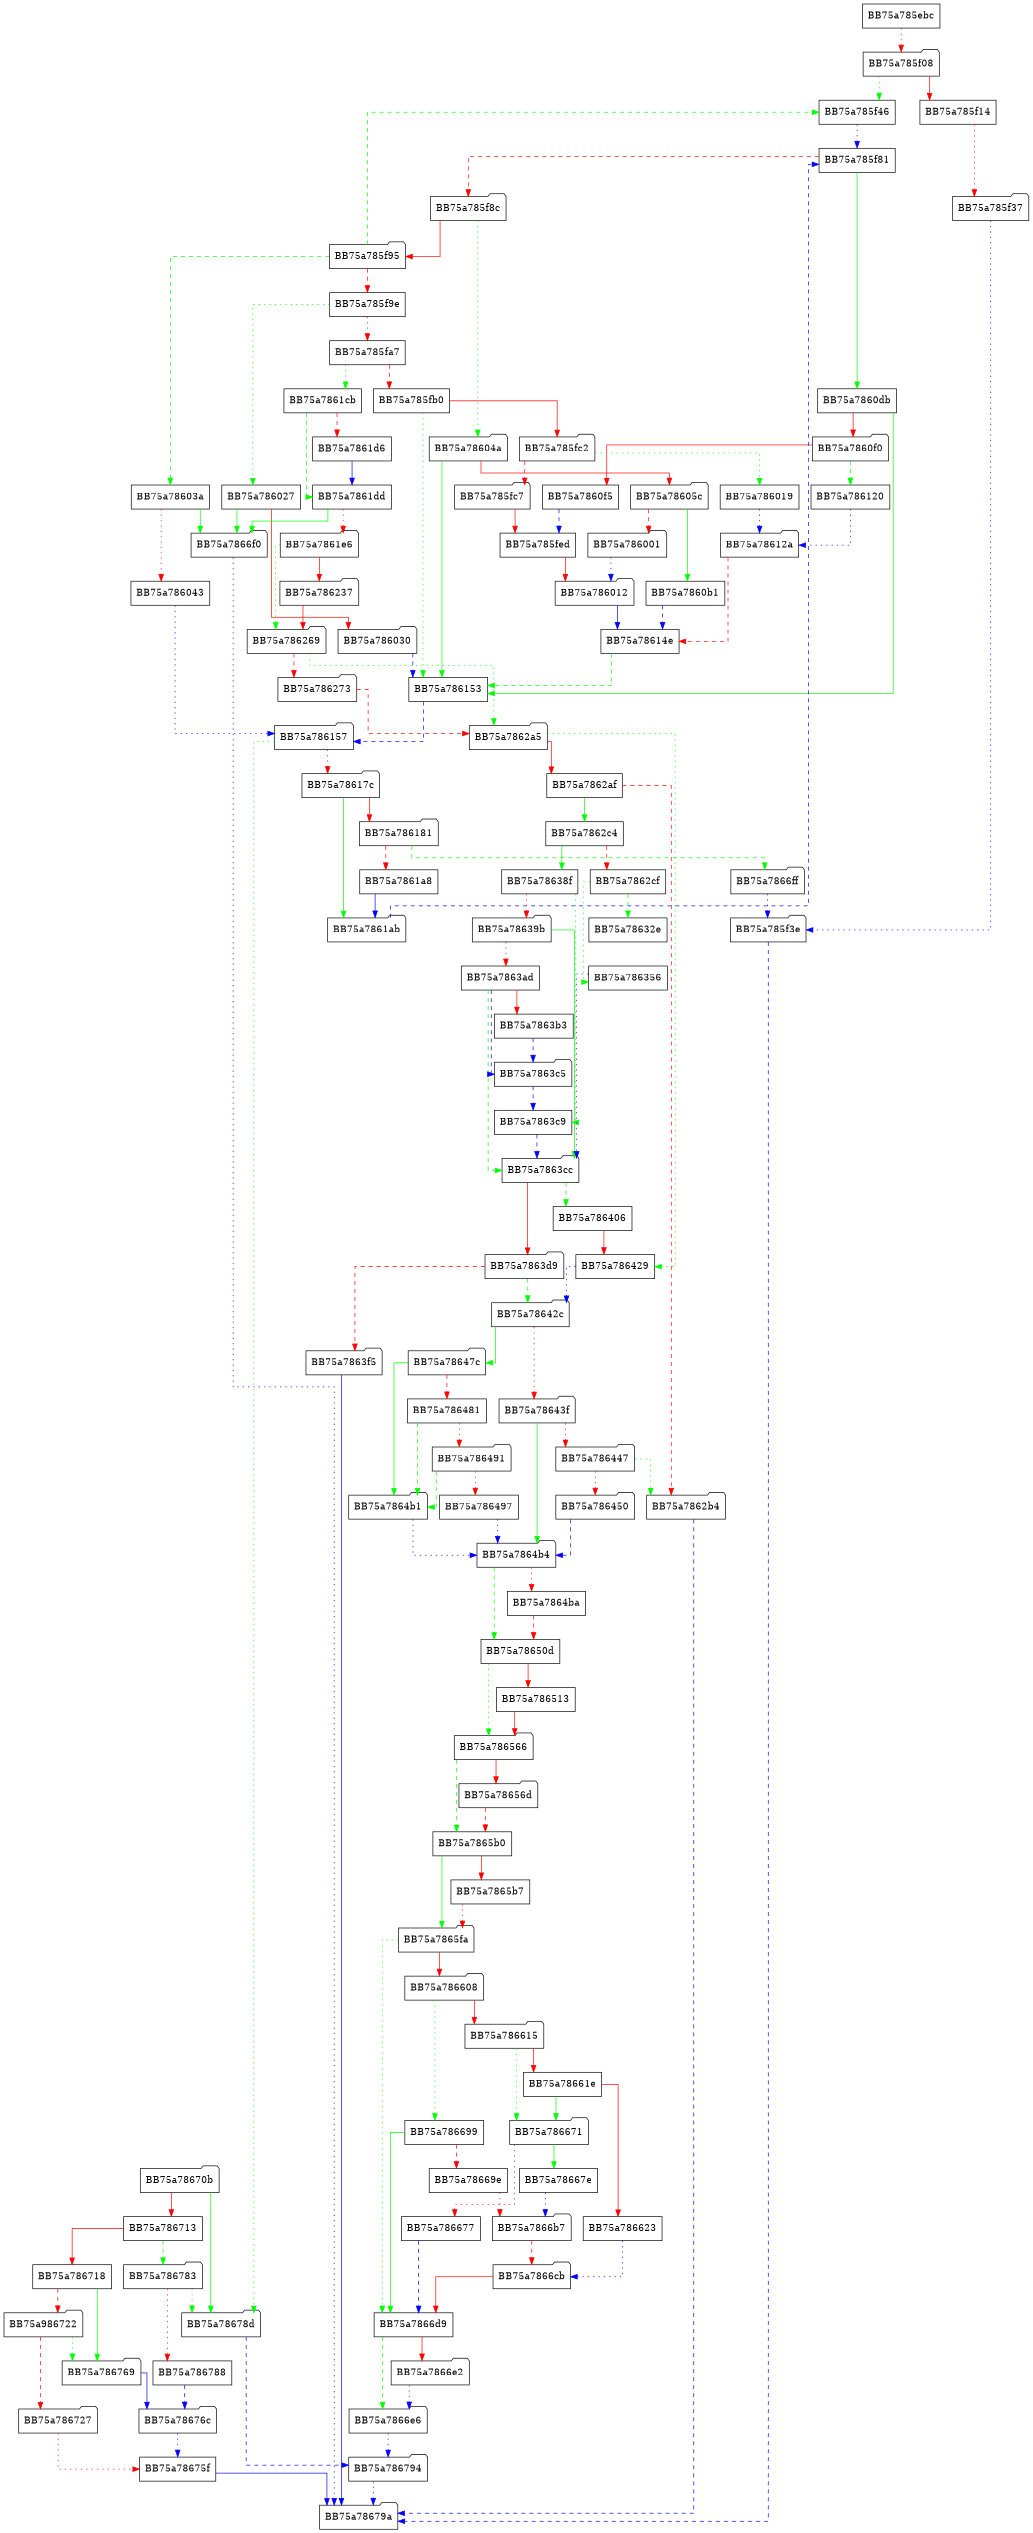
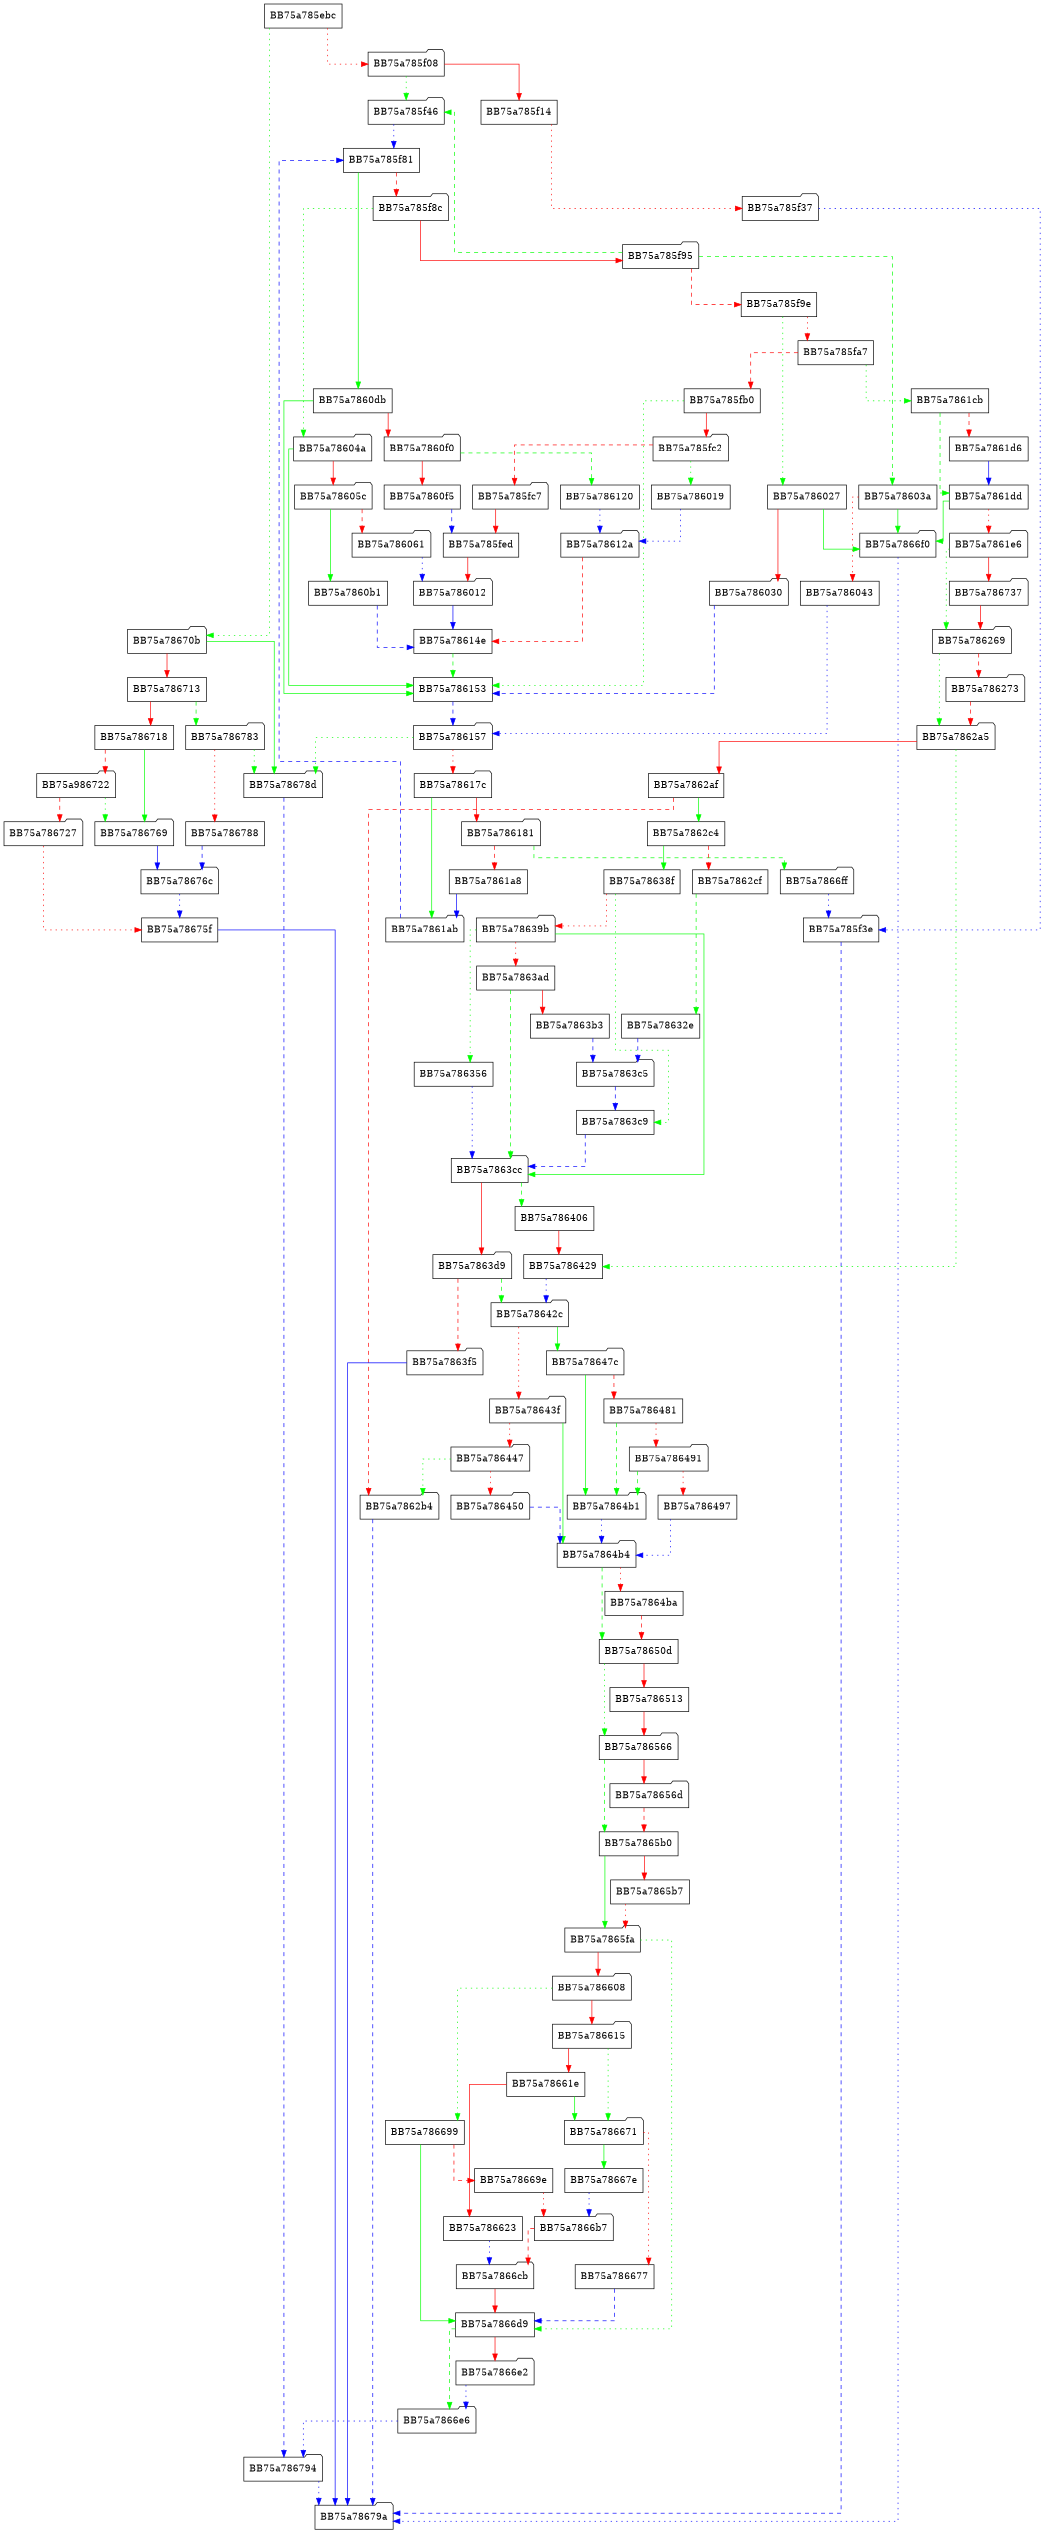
node "BB75a785f46": shape box -> folder
edge "BB75a785ebc" -> "BB75a78670b": added
node "BB75a786001": label "BB75a786001" -> "BB75a786061"
node "BB75a786237": label "BB75a786237" -> "BB75a786737"
edge "BB75a7862cf" -> "BB75a786356": now "BB75a78639b" -> "BB75a786356"
edge "BB75a7863ad" -> "BB75a7863c5": now "BB75a78632e" -> "BB75a7863c5"
